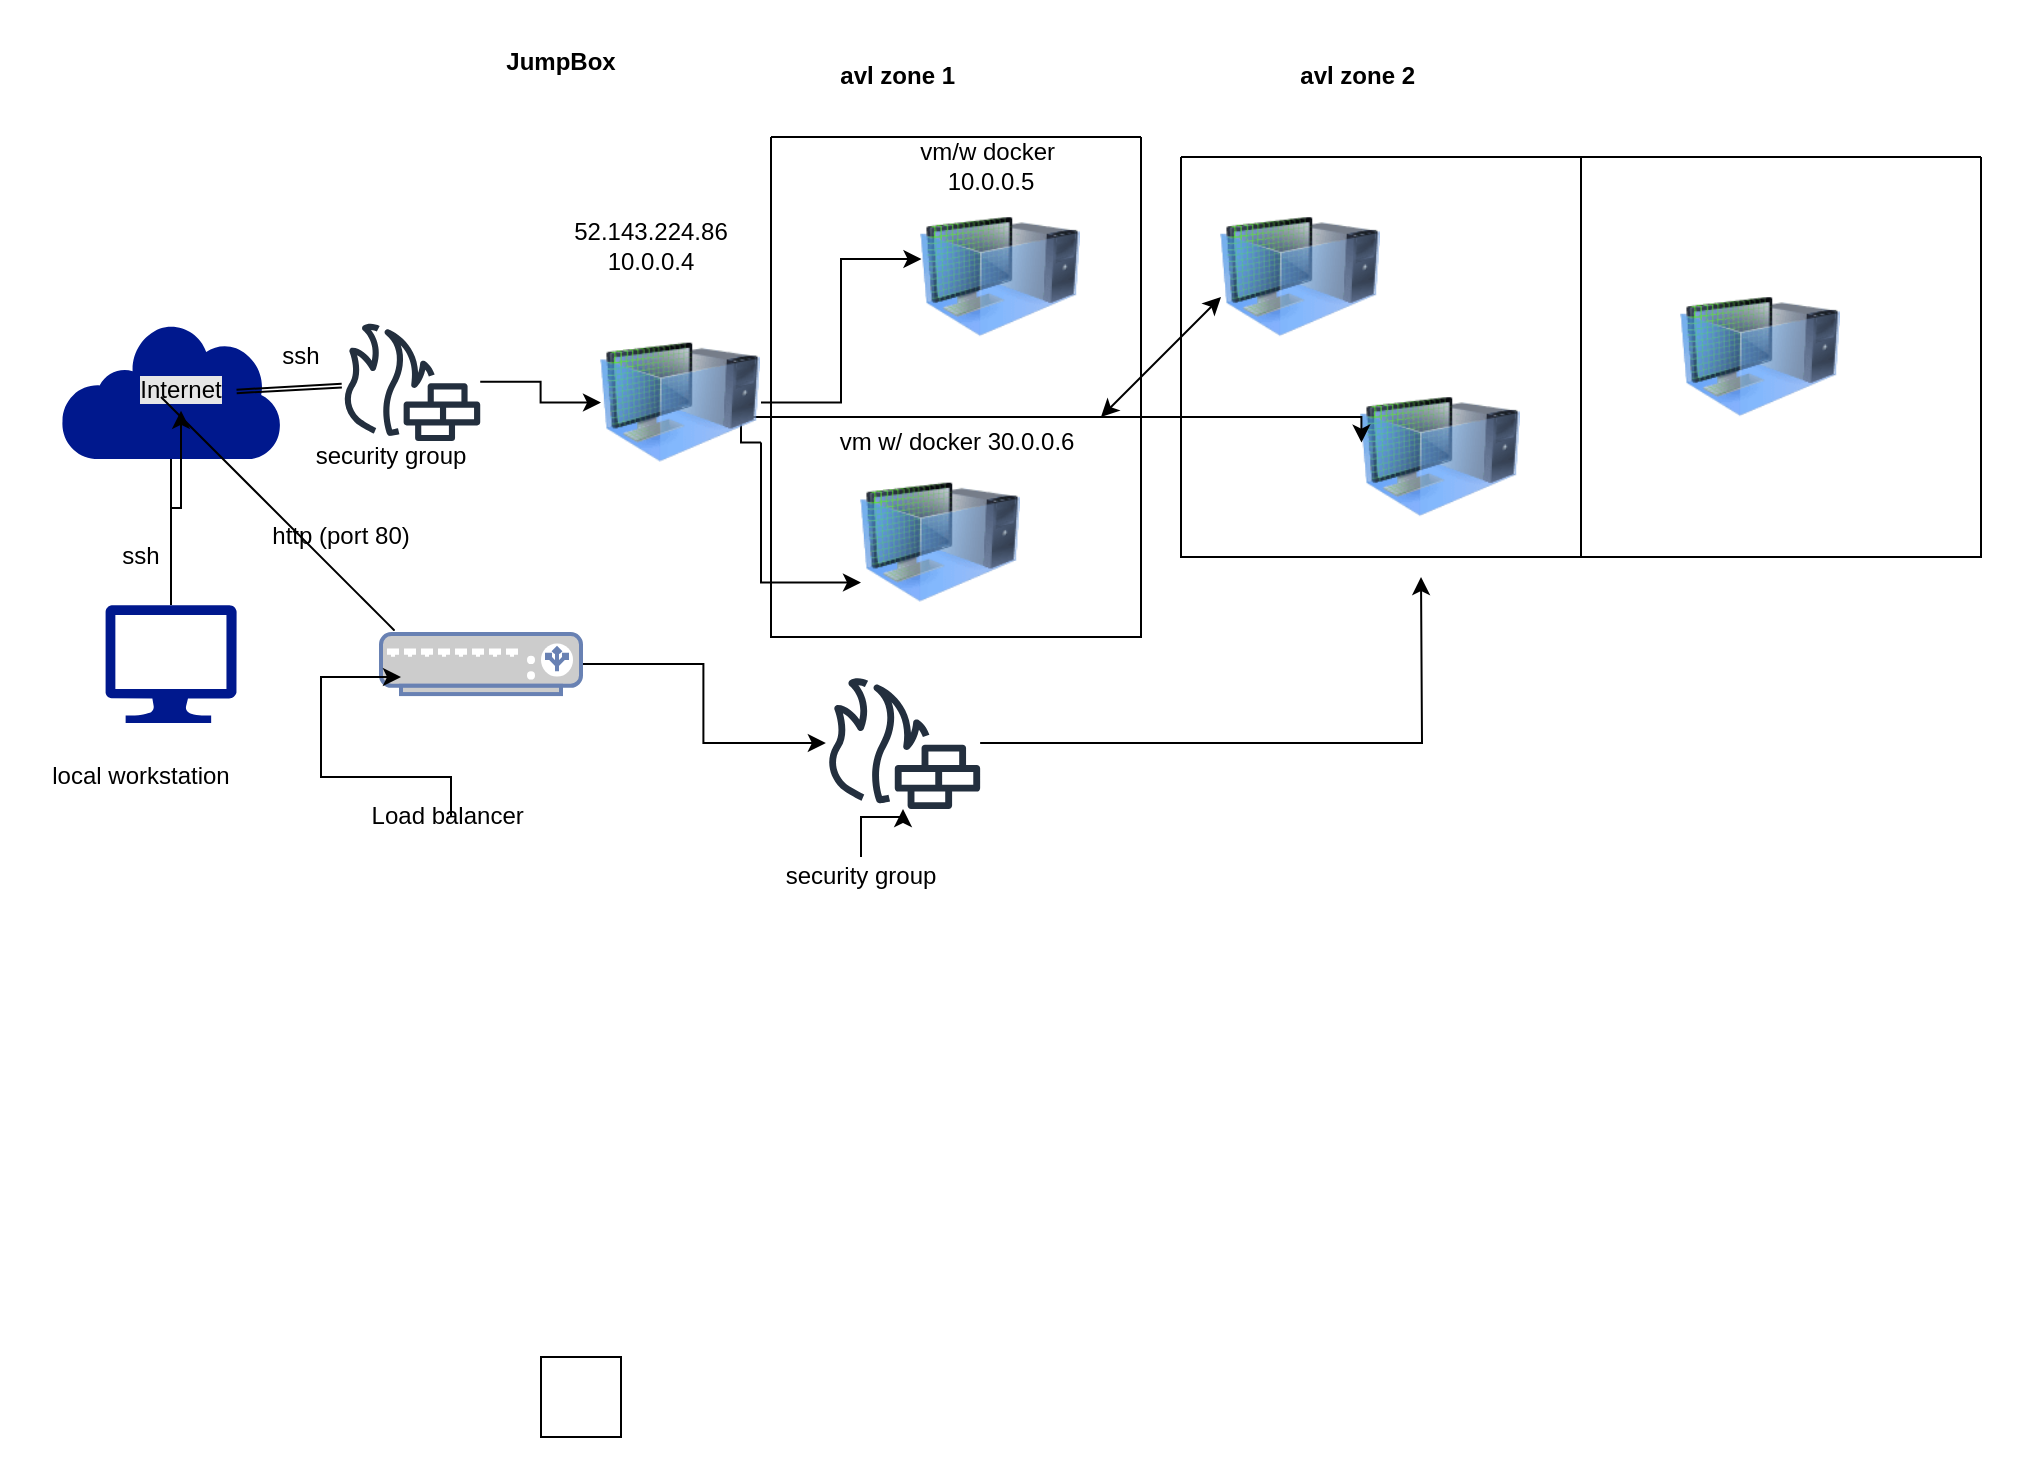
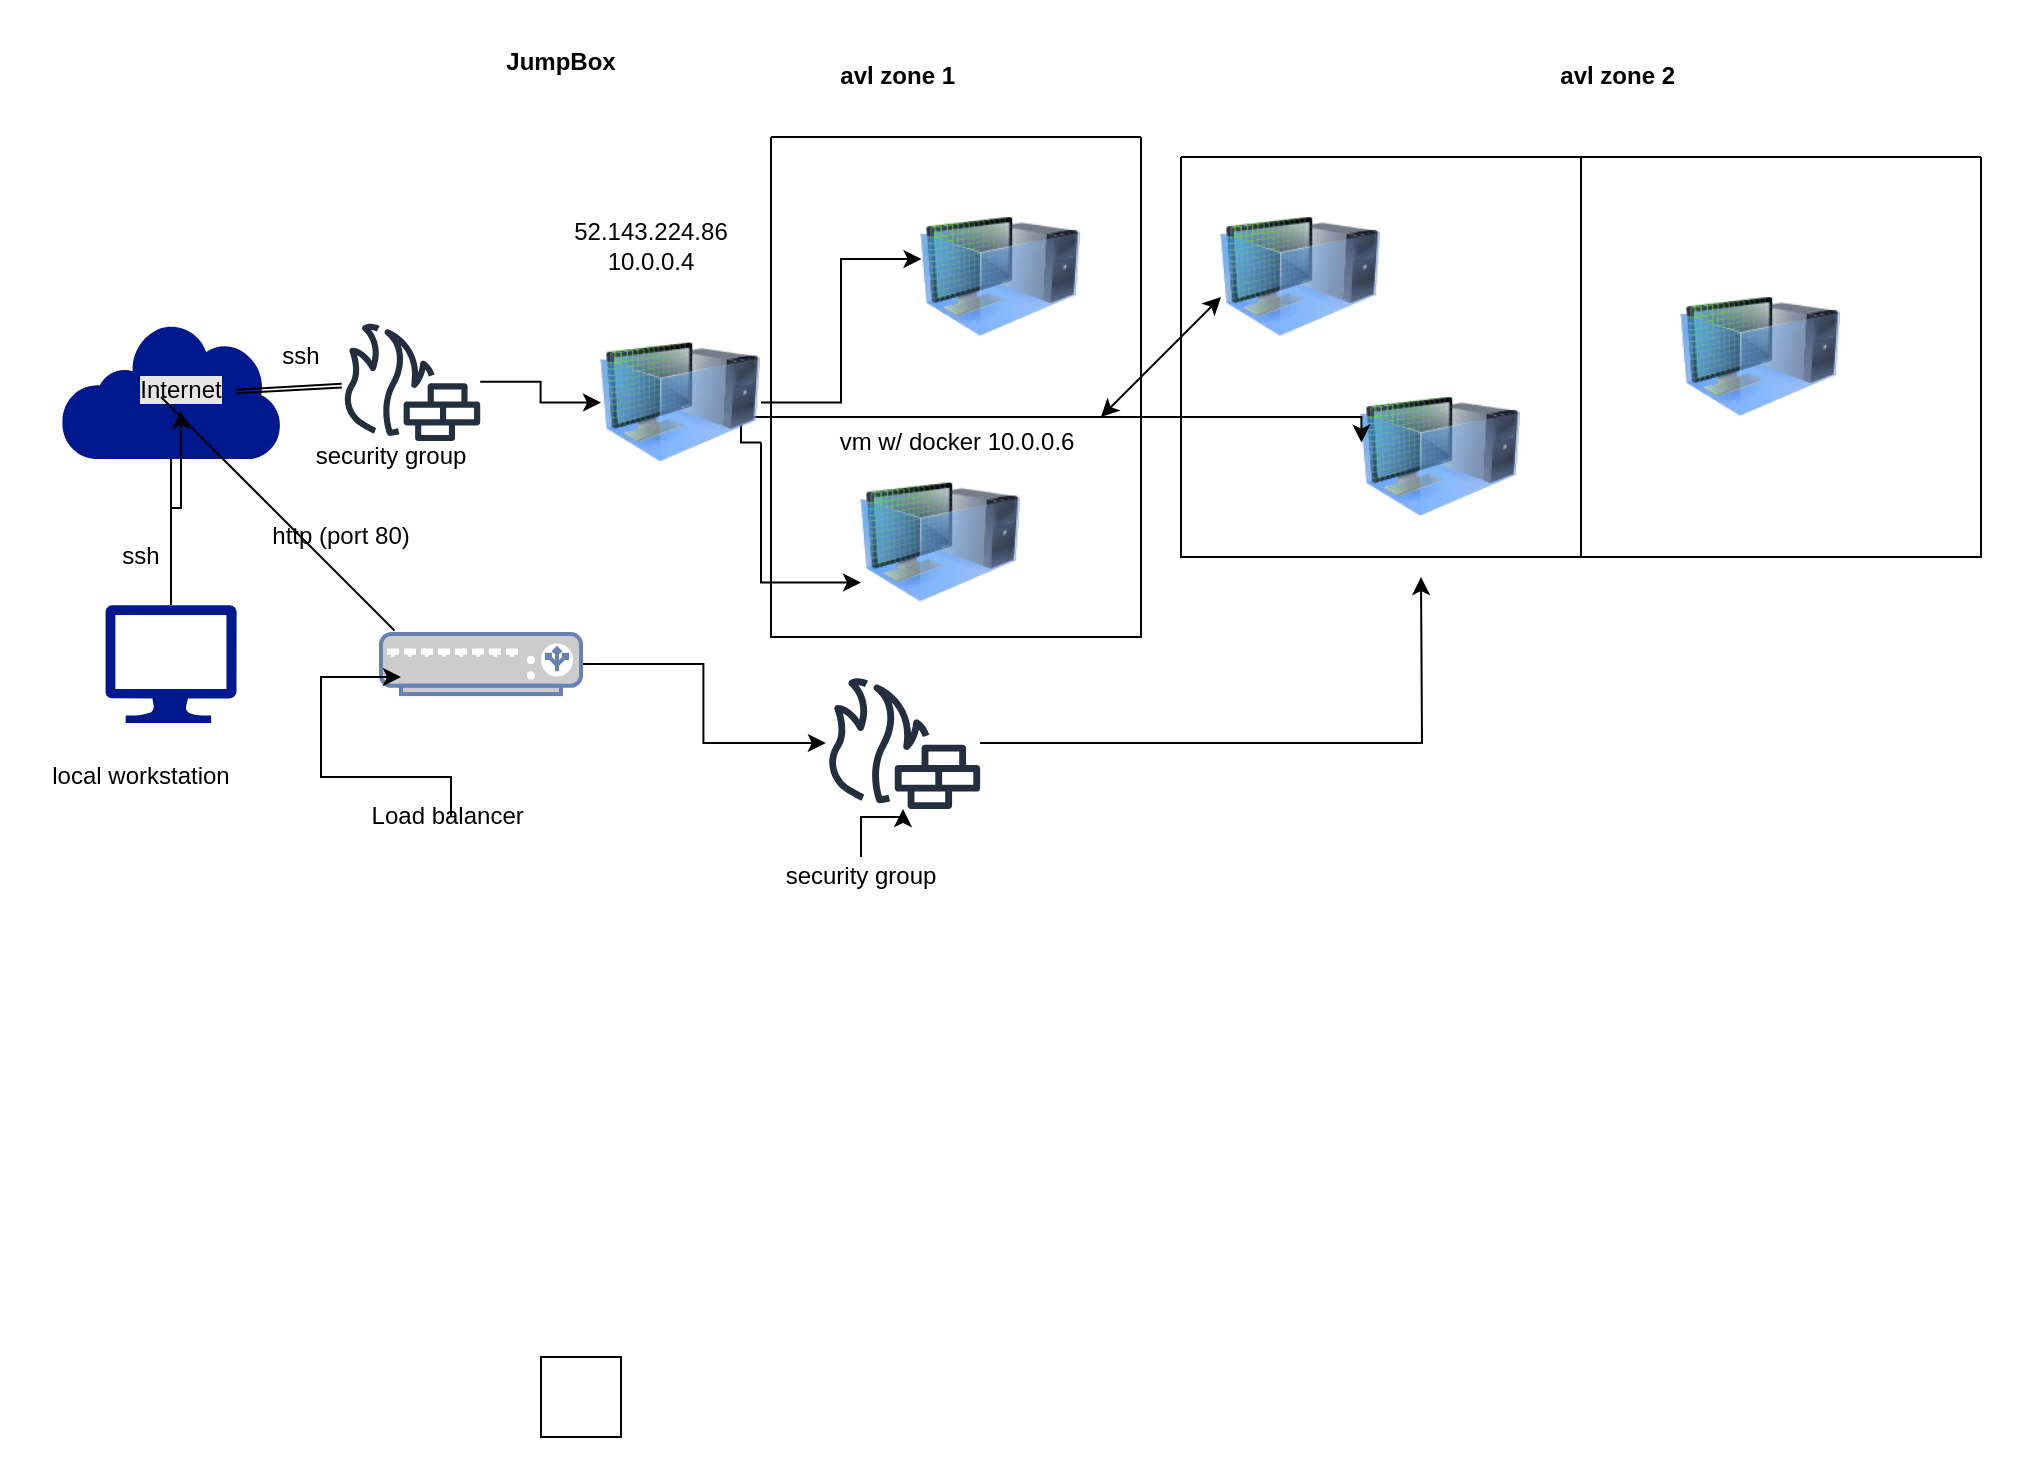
node "avl zone 2": moved (1361, 77) -> (1621, 77)
node "vm/w docker 10.0.0.5": removed
node "vm w/ docker 30.0.0.6": label "vm w/ docker 30.0.0.6" -> "vm w/ docker 10.0.0.6"
